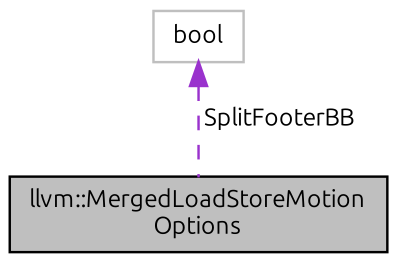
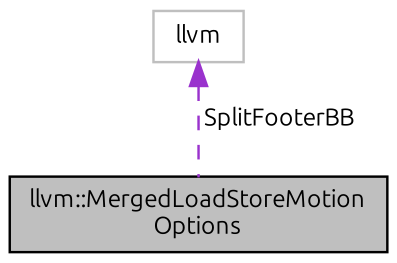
node "bool": label "bool" -> "llvm"
